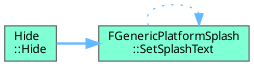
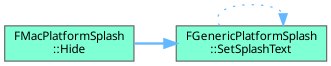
node "Hide ::Hide": label "Hide ::Hide" -> "FMacPlatformSplash ::Hide"
